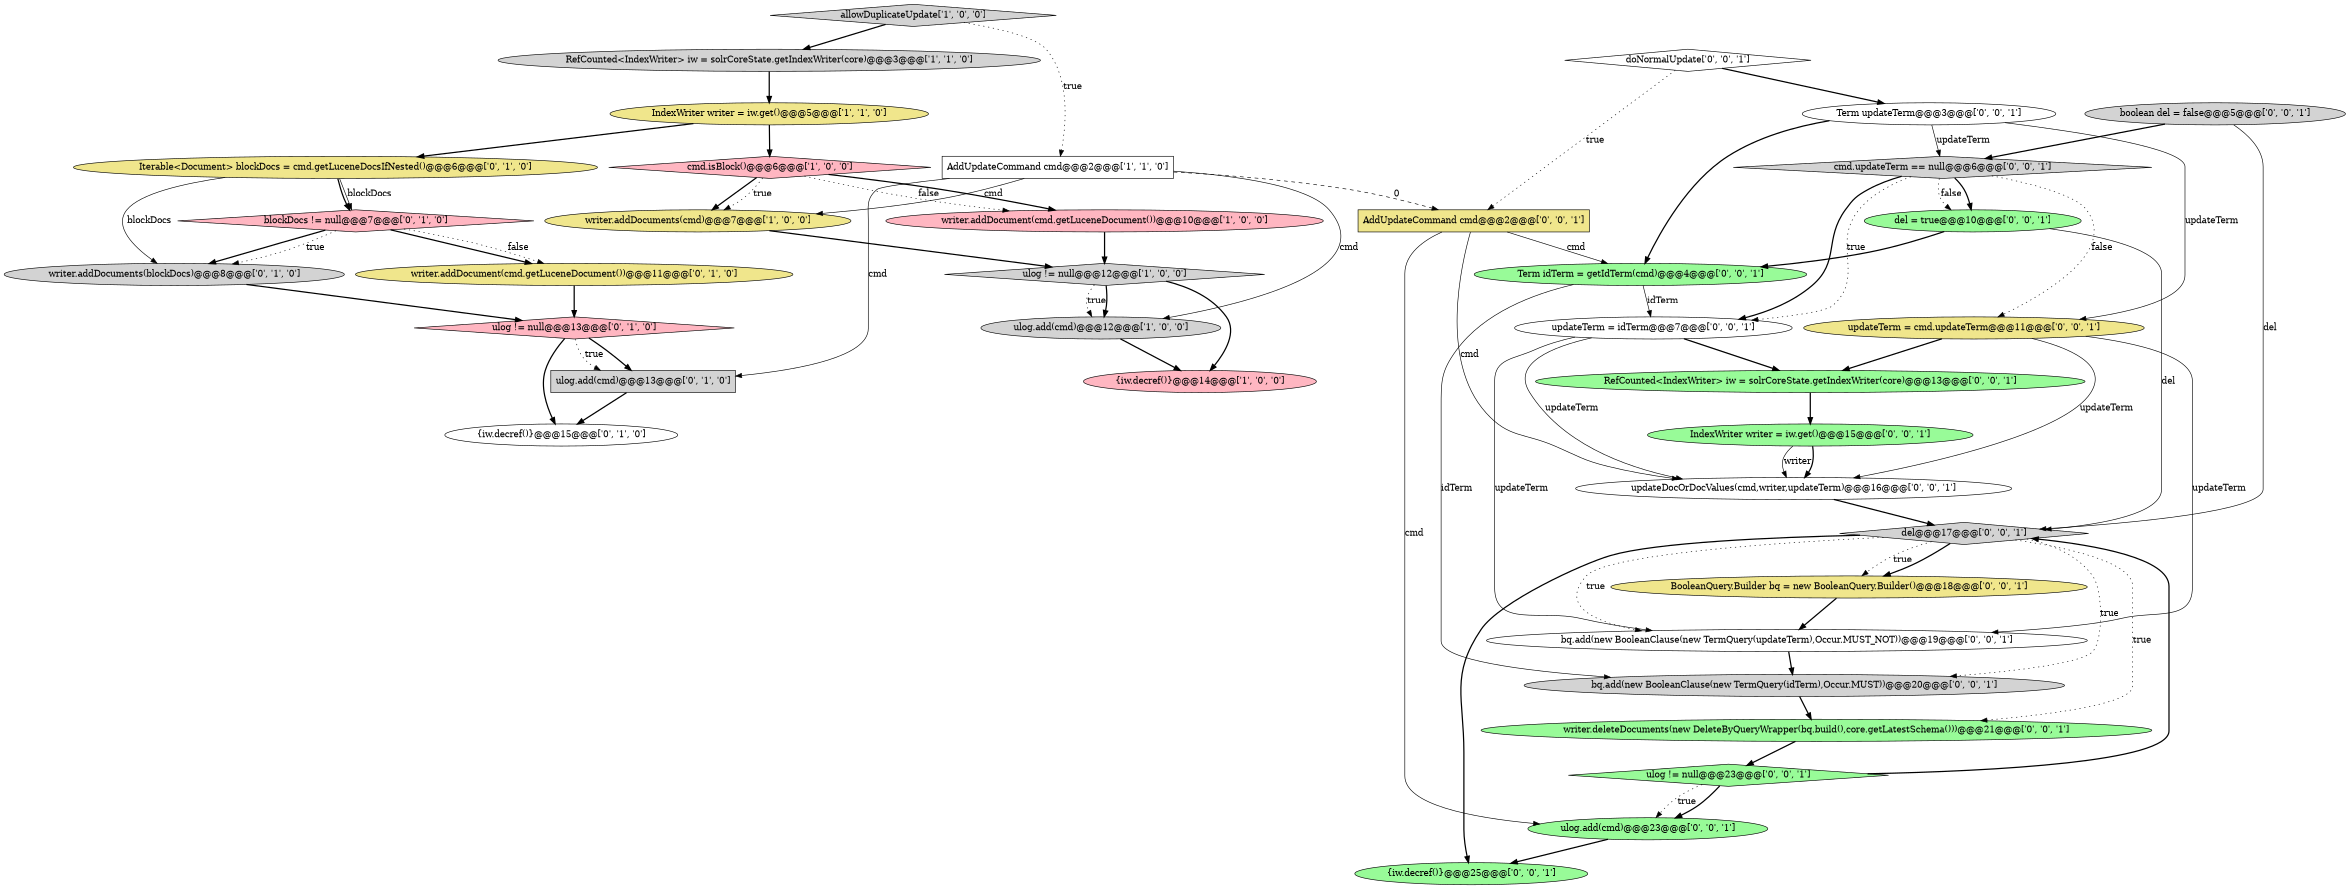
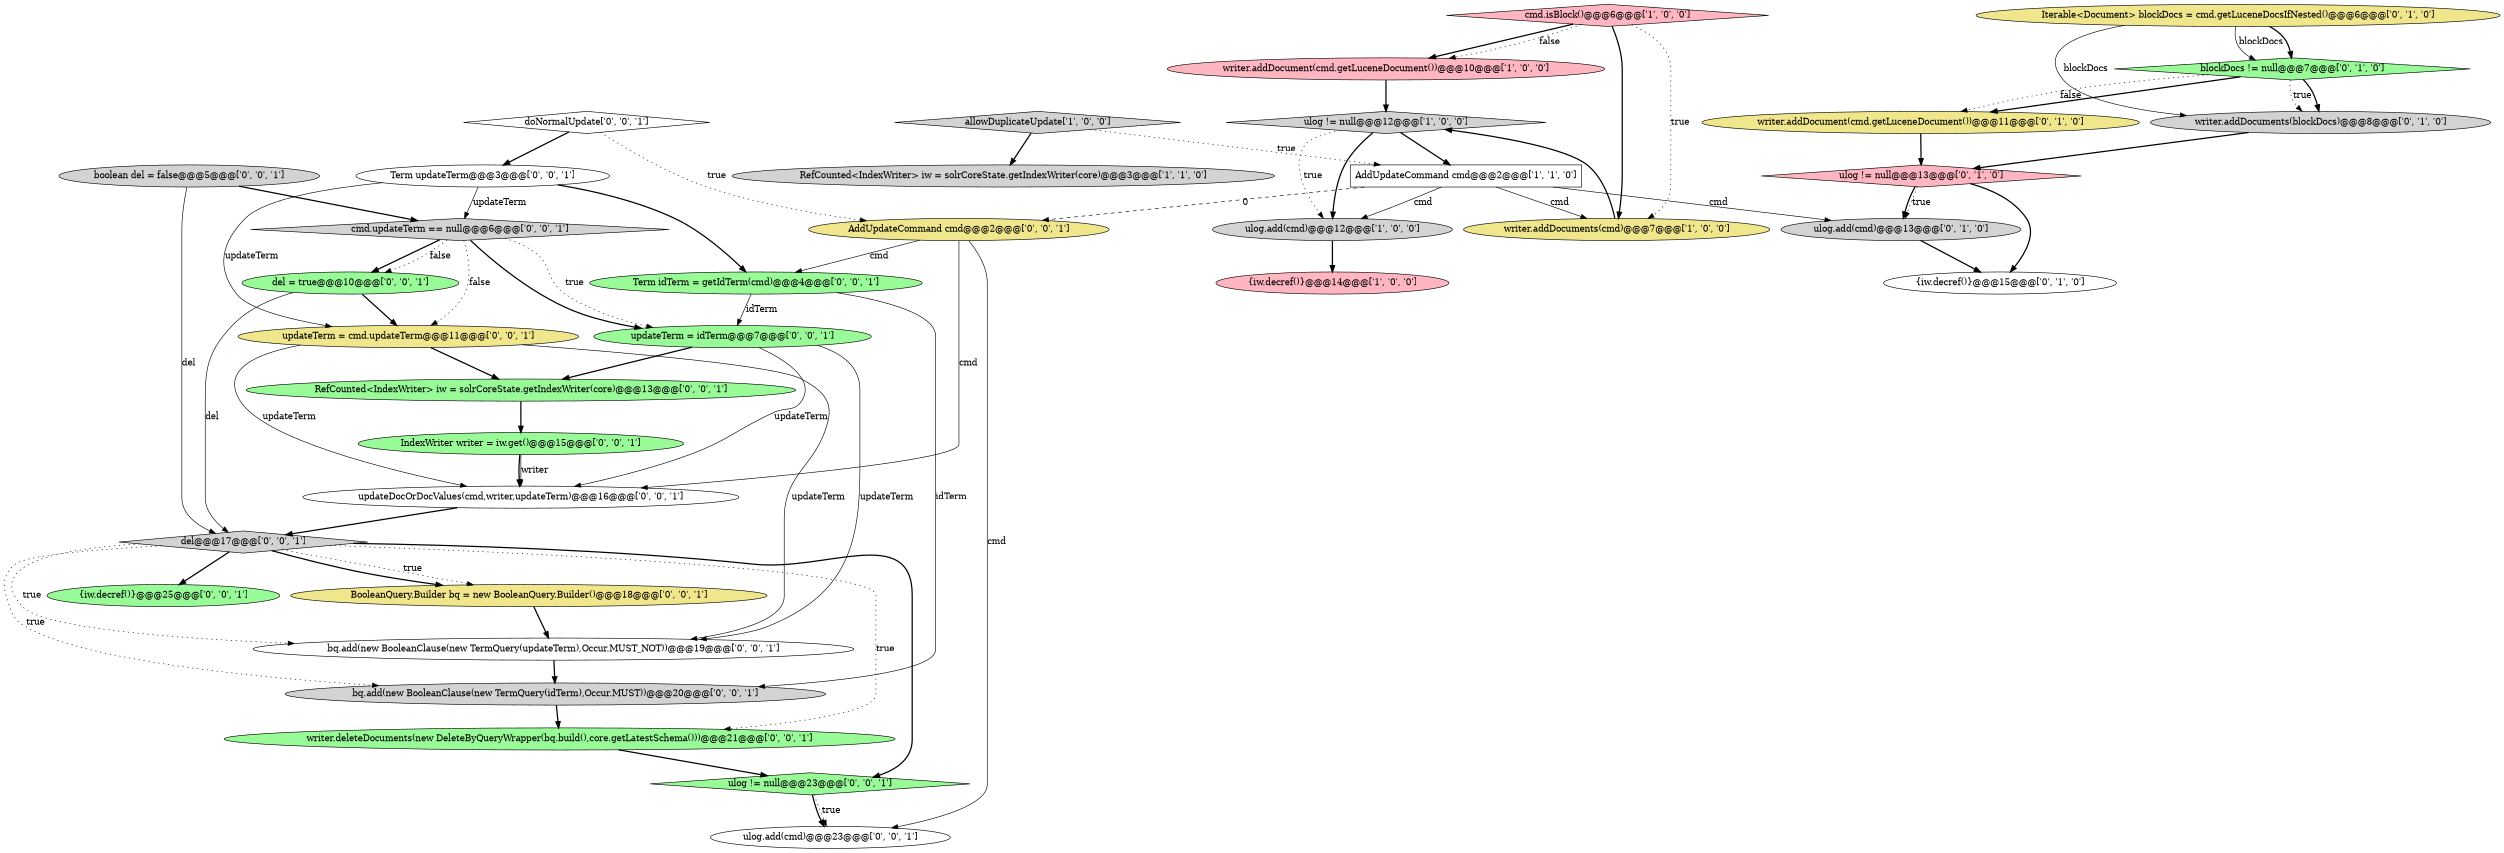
node "IndexWriter writer = iw.get()@@@5@@@['1', '1', '0']": removed
node "blockDocs != null@@@7@@@['0', '1', '0']": fillcolor lightpink -> palegreen
node "AddUpdateCommand cmd@@@2@@@['0', '0', '1']": shape box -> ellipse
edge "del = true@@@10@@@['0', '0', '1']" -> "Term idTerm = getIdTerm(cmd)@@@4@@@['0', '0', '1']": now "del = true@@@10@@@['0', '0', '1']" -> "updateTerm = cmd.updateTerm@@@11@@@['0', '0', '1']"
edge "ulog != null@@@12@@@['1', '0', '0']" -> "{iw.decref()}@@@14@@@['1', '0', '0']": now "ulog != null@@@12@@@['1', '0', '0']" -> "AddUpdateCommand cmd@@@2@@@['1', '1', '0']"
node "updateTerm = idTerm@@@7@@@['0', '0', '1']": fillcolor white -> palegreen
node "ulog.add(cmd)@@@13@@@['0', '1', '0']": shape box -> ellipse
edge "ulog != null@@@23@@@['0', '0', '1']" -> "del@@@17@@@['0', '0', '1']": reversed
node "ulog.add(cmd)@@@23@@@['0', '0', '1']": fillcolor palegreen -> white
edge "ulog.add(cmd)@@@23@@@['0', '0', '1']" -> "{iw.decref()}@@@25@@@['0', '0', '1']": removed
